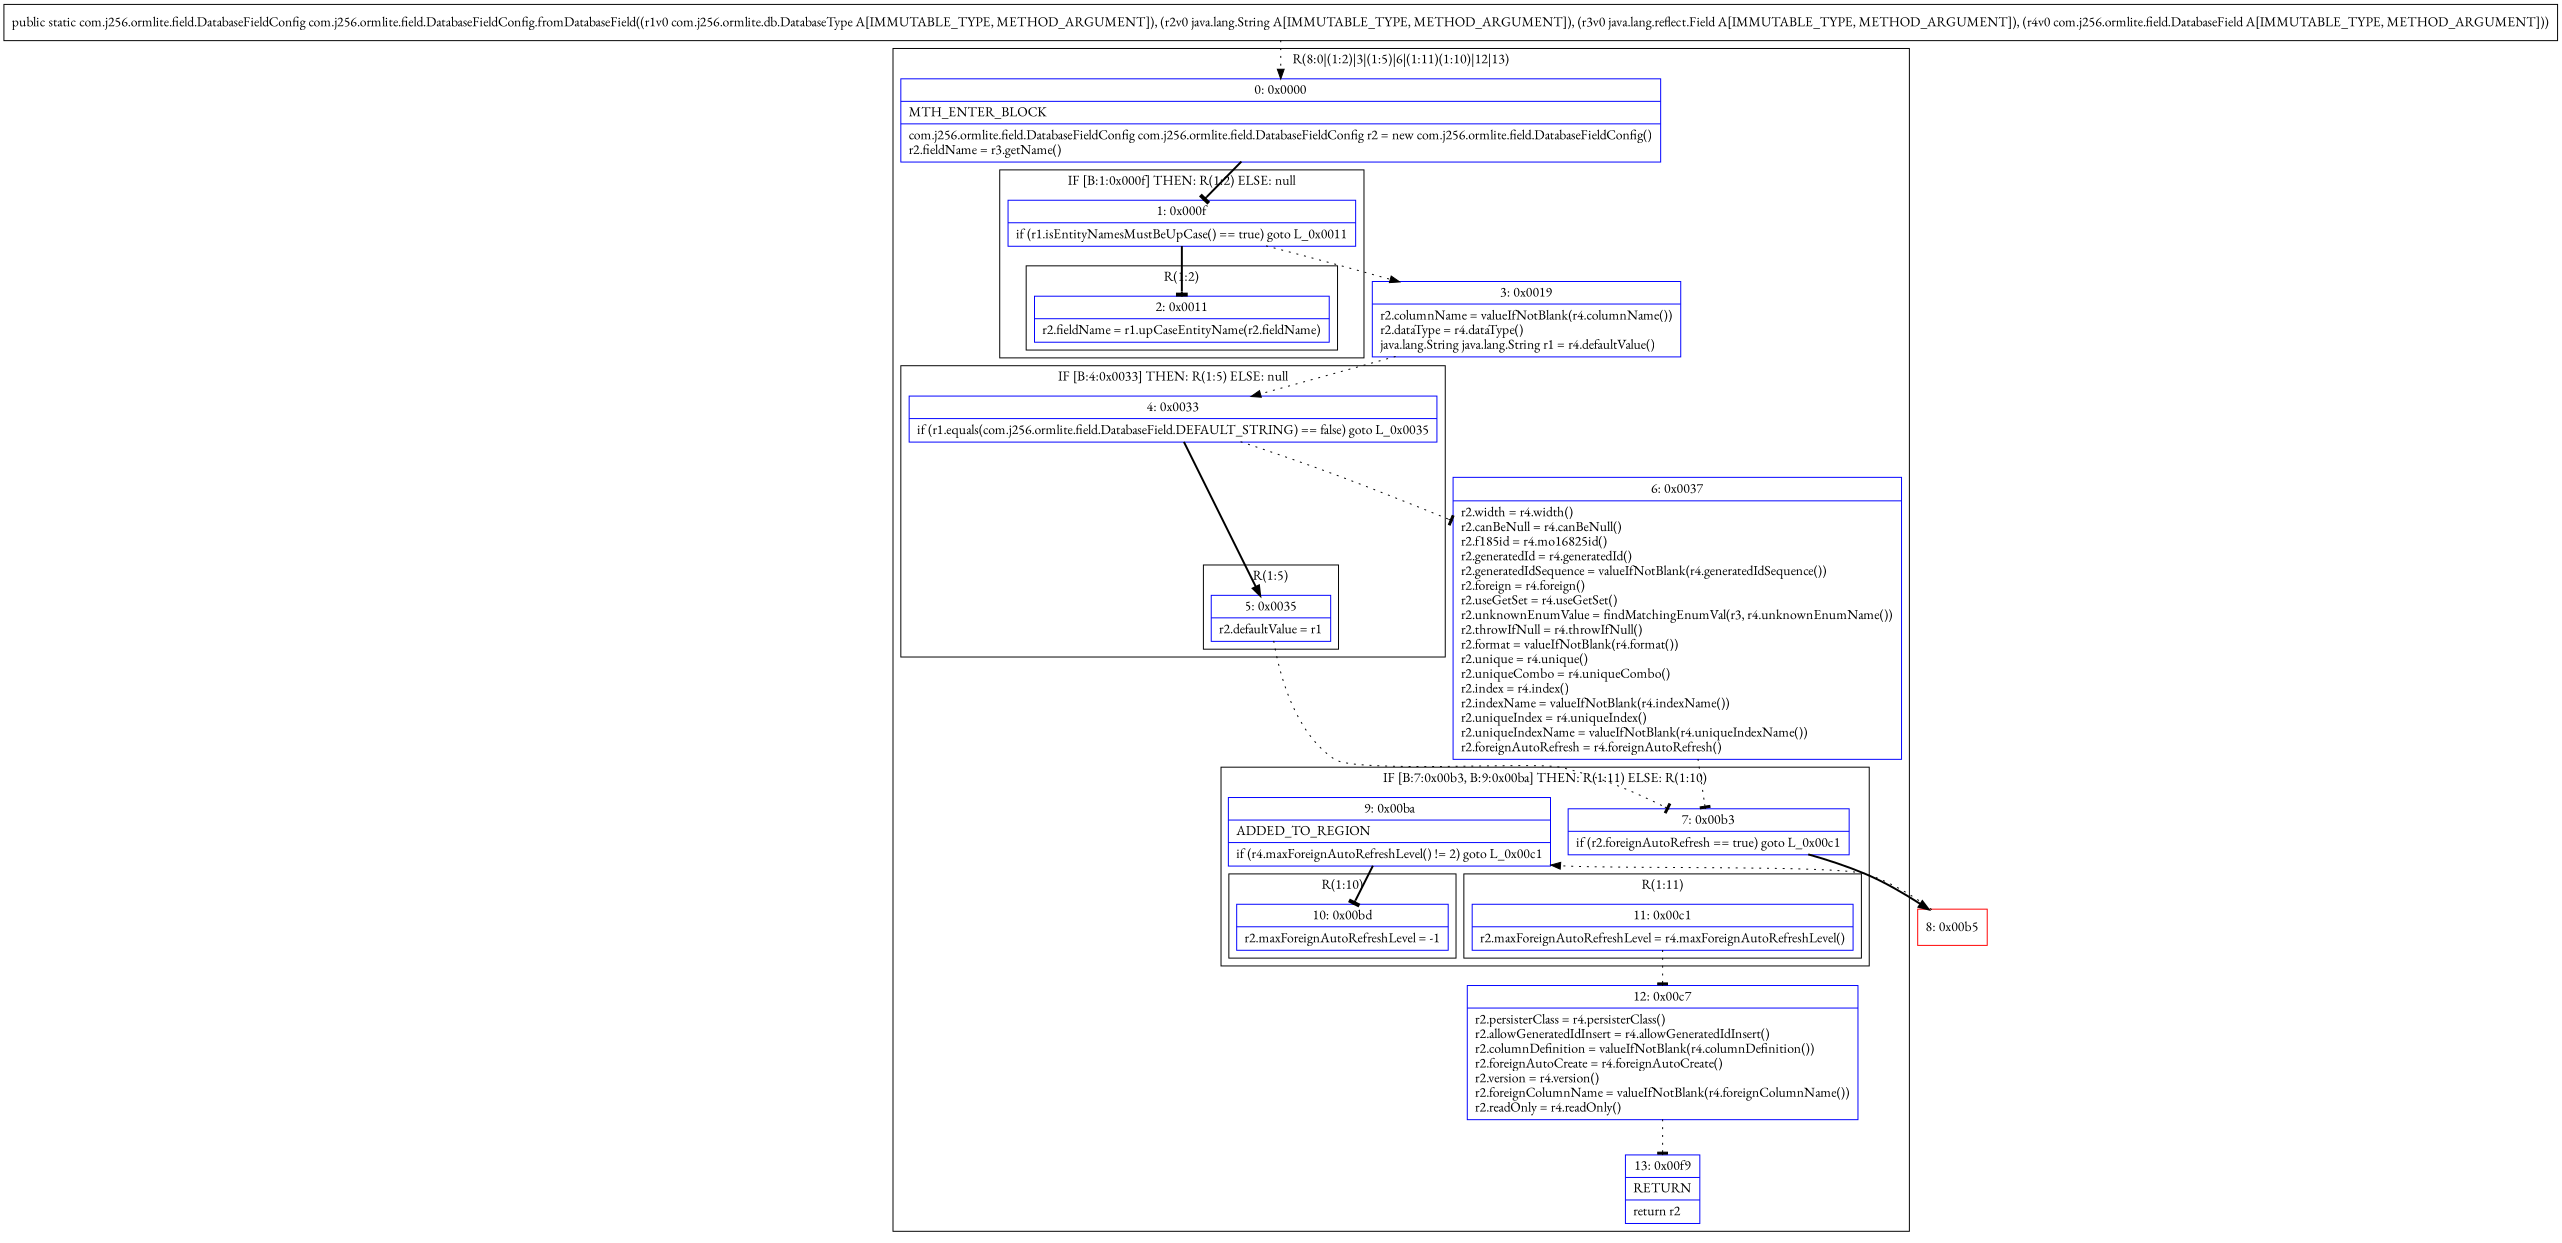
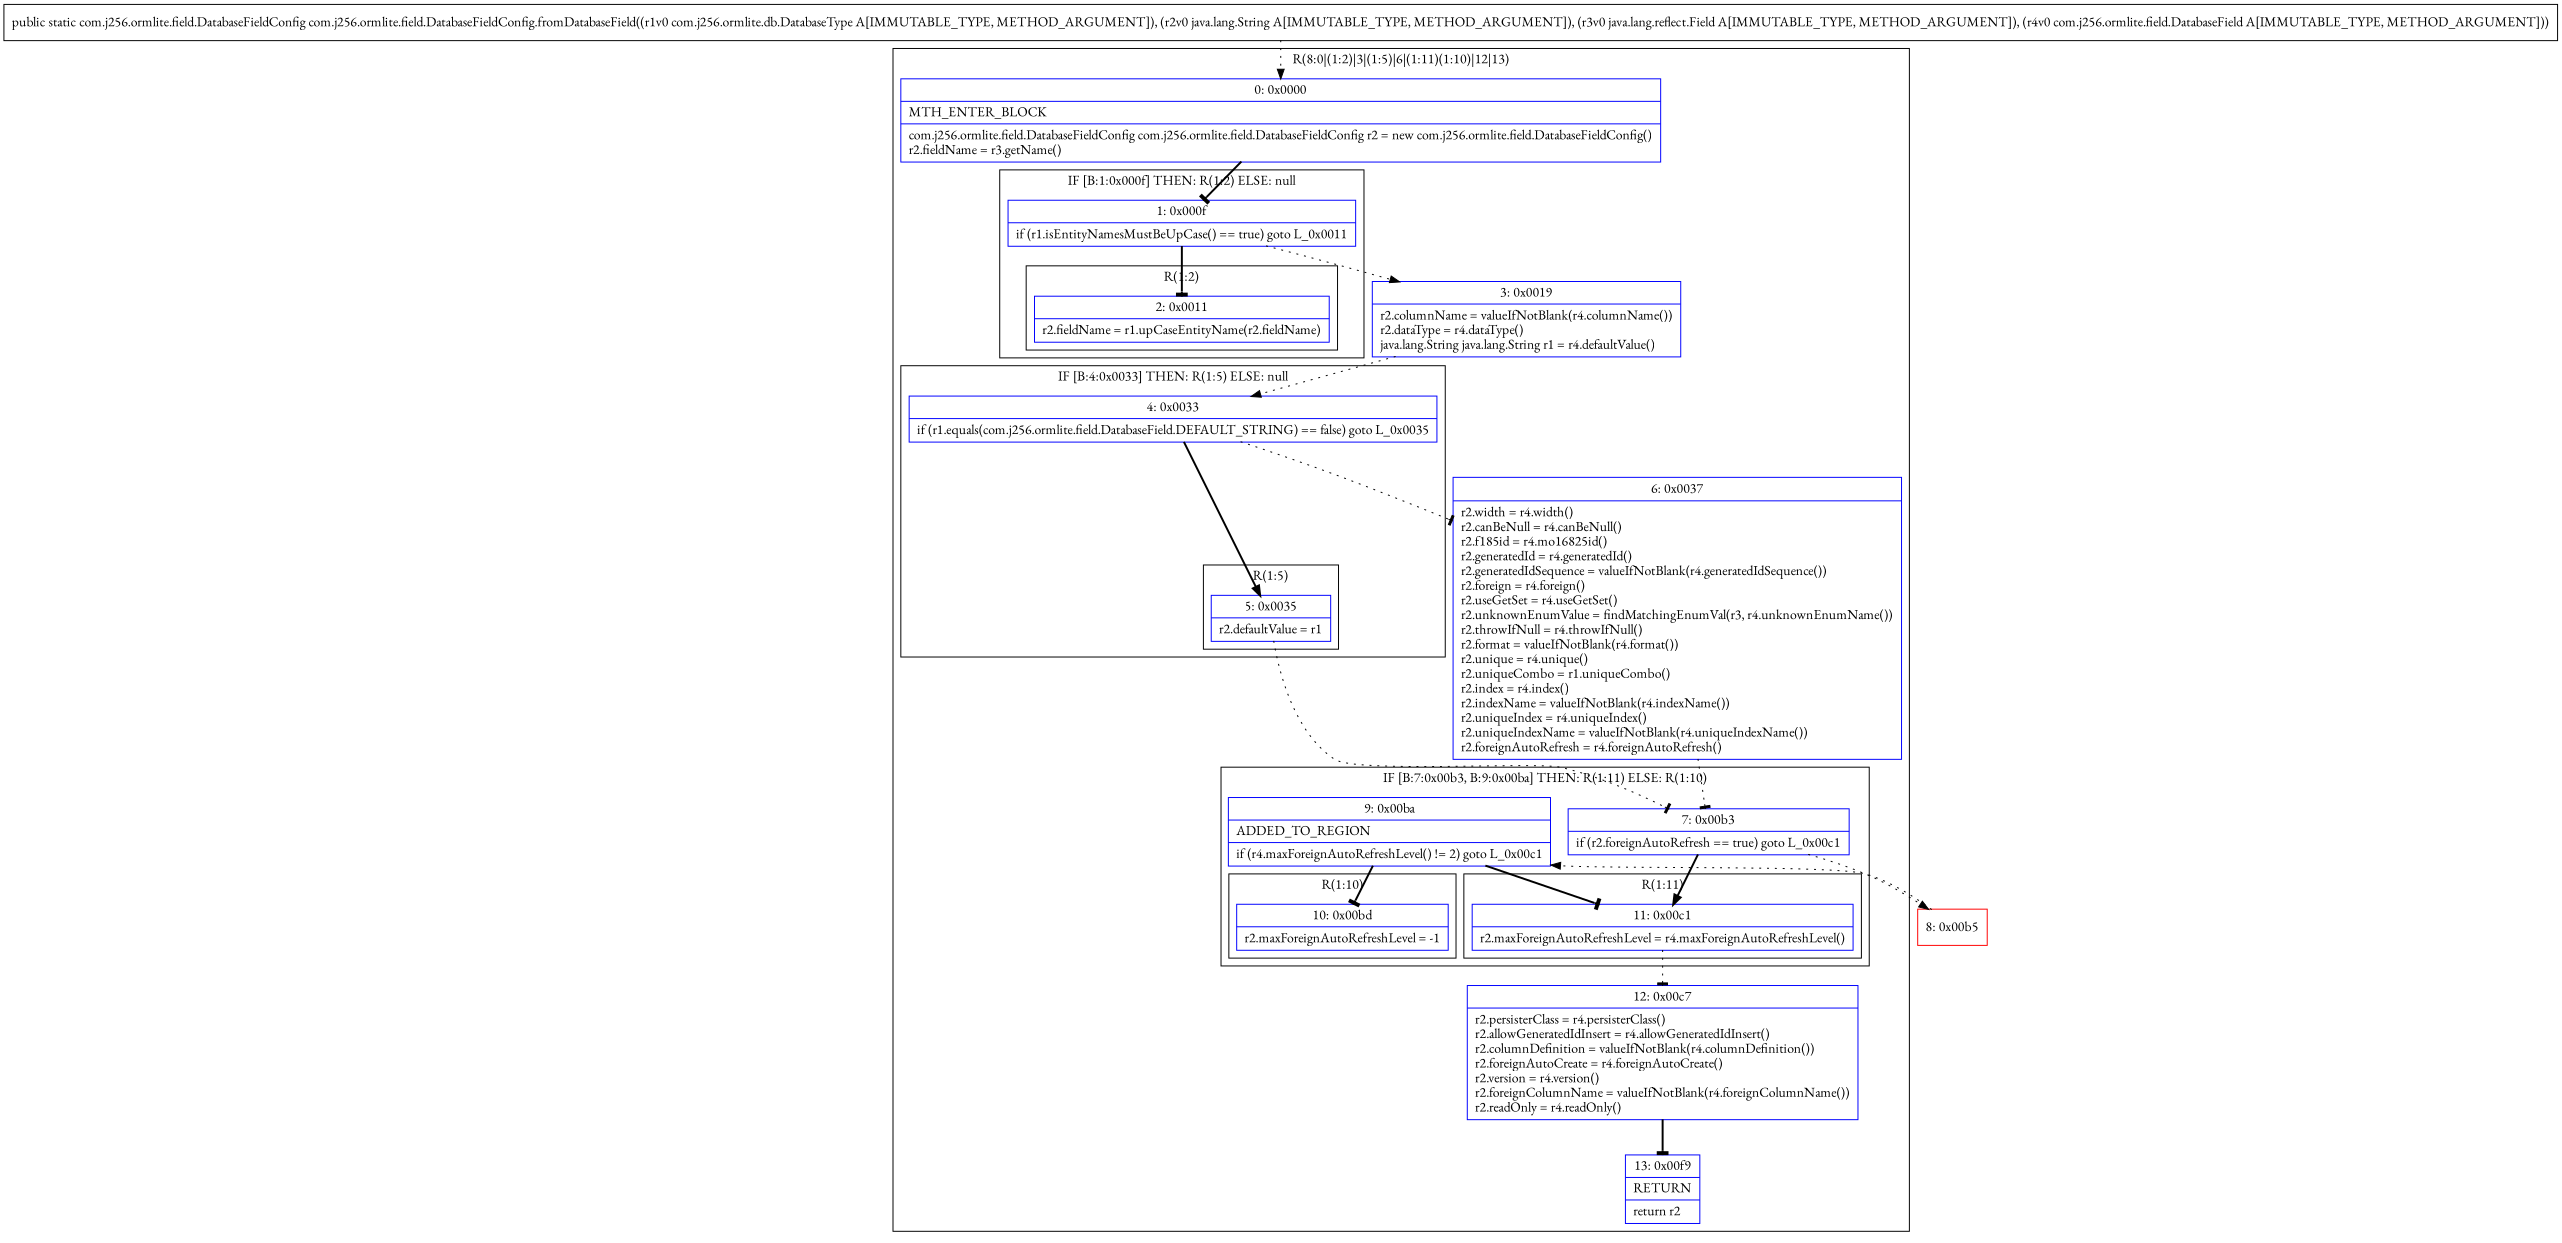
node "6: 0x0037": text "r2.uniqueCombo = r4.uniqueCombo()" -> "r2.uniqueCombo = r1.uniqueCombo()"
edge "7: 0x00b3" -> "8: 0x00b5": style bold -> dotted
edge "7: 0x00b3" -> "11: 0x00c1": added
edge "9: 0x00ba" -> "11: 0x00c1": added
edge "12: 0x00c7" -> "13: 0x00f9": style dotted -> bold
